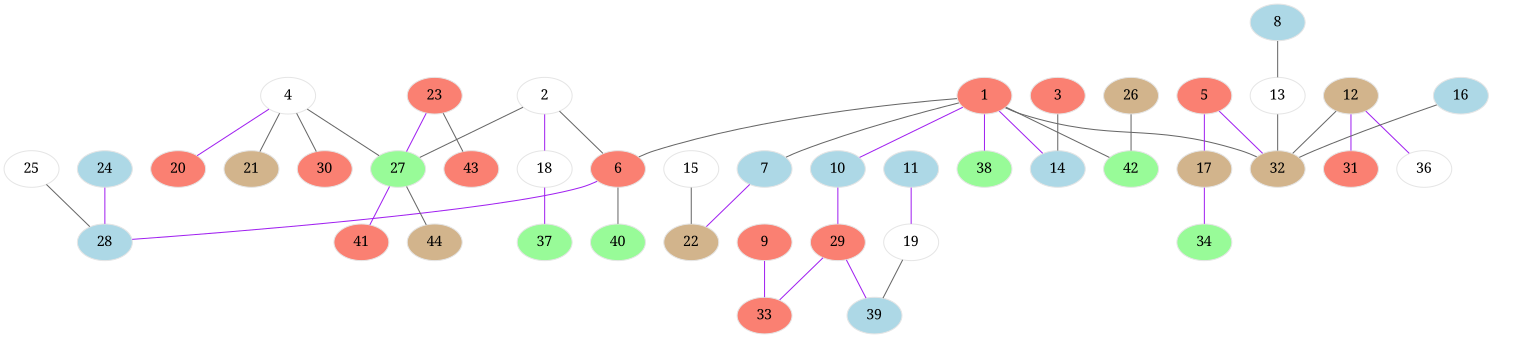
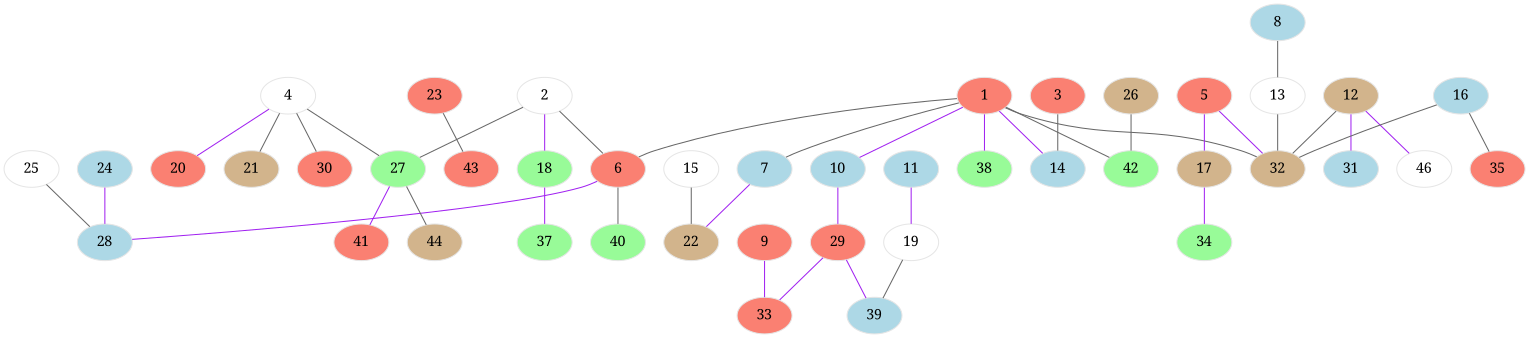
edge "23" -- "27": removed
node "18": fillcolor white -> palegreen
node "31": fillcolor salmon -> lightblue
node "36": label "36" -> "46"
node "35": added
